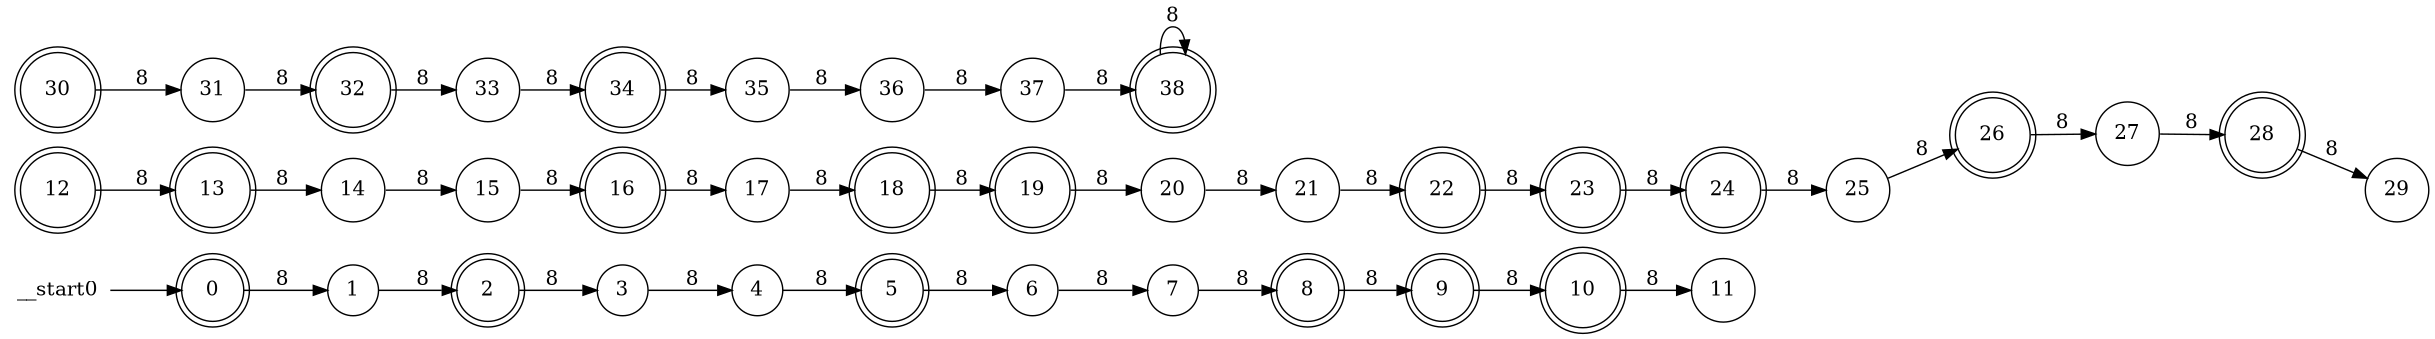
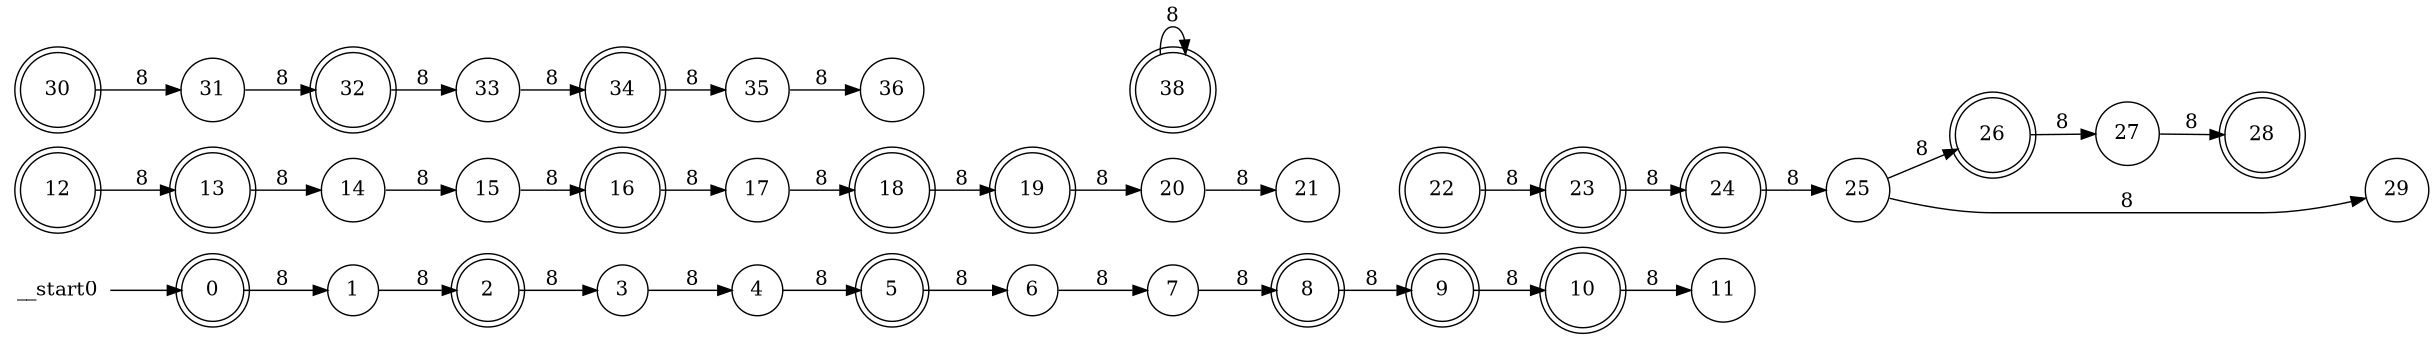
node "37": removed
edge "28" -> "29": now "25" -> "29"
edge "21" -> "22": removed, label "8"
